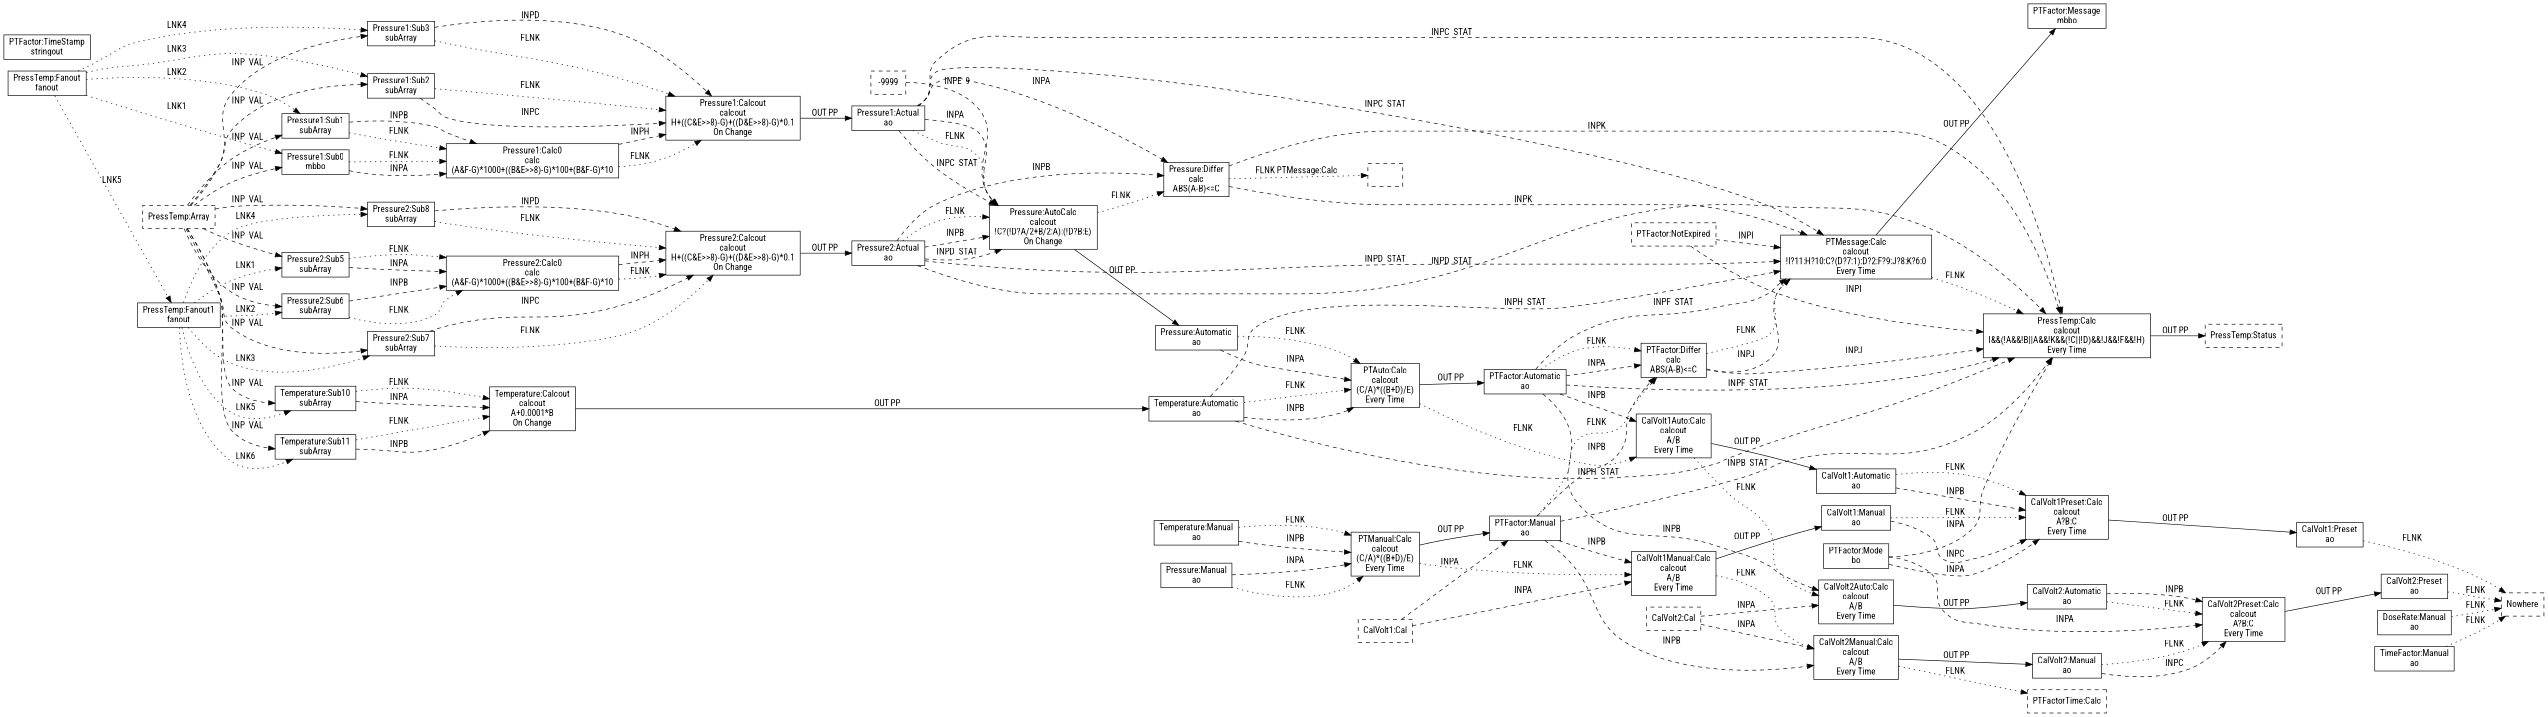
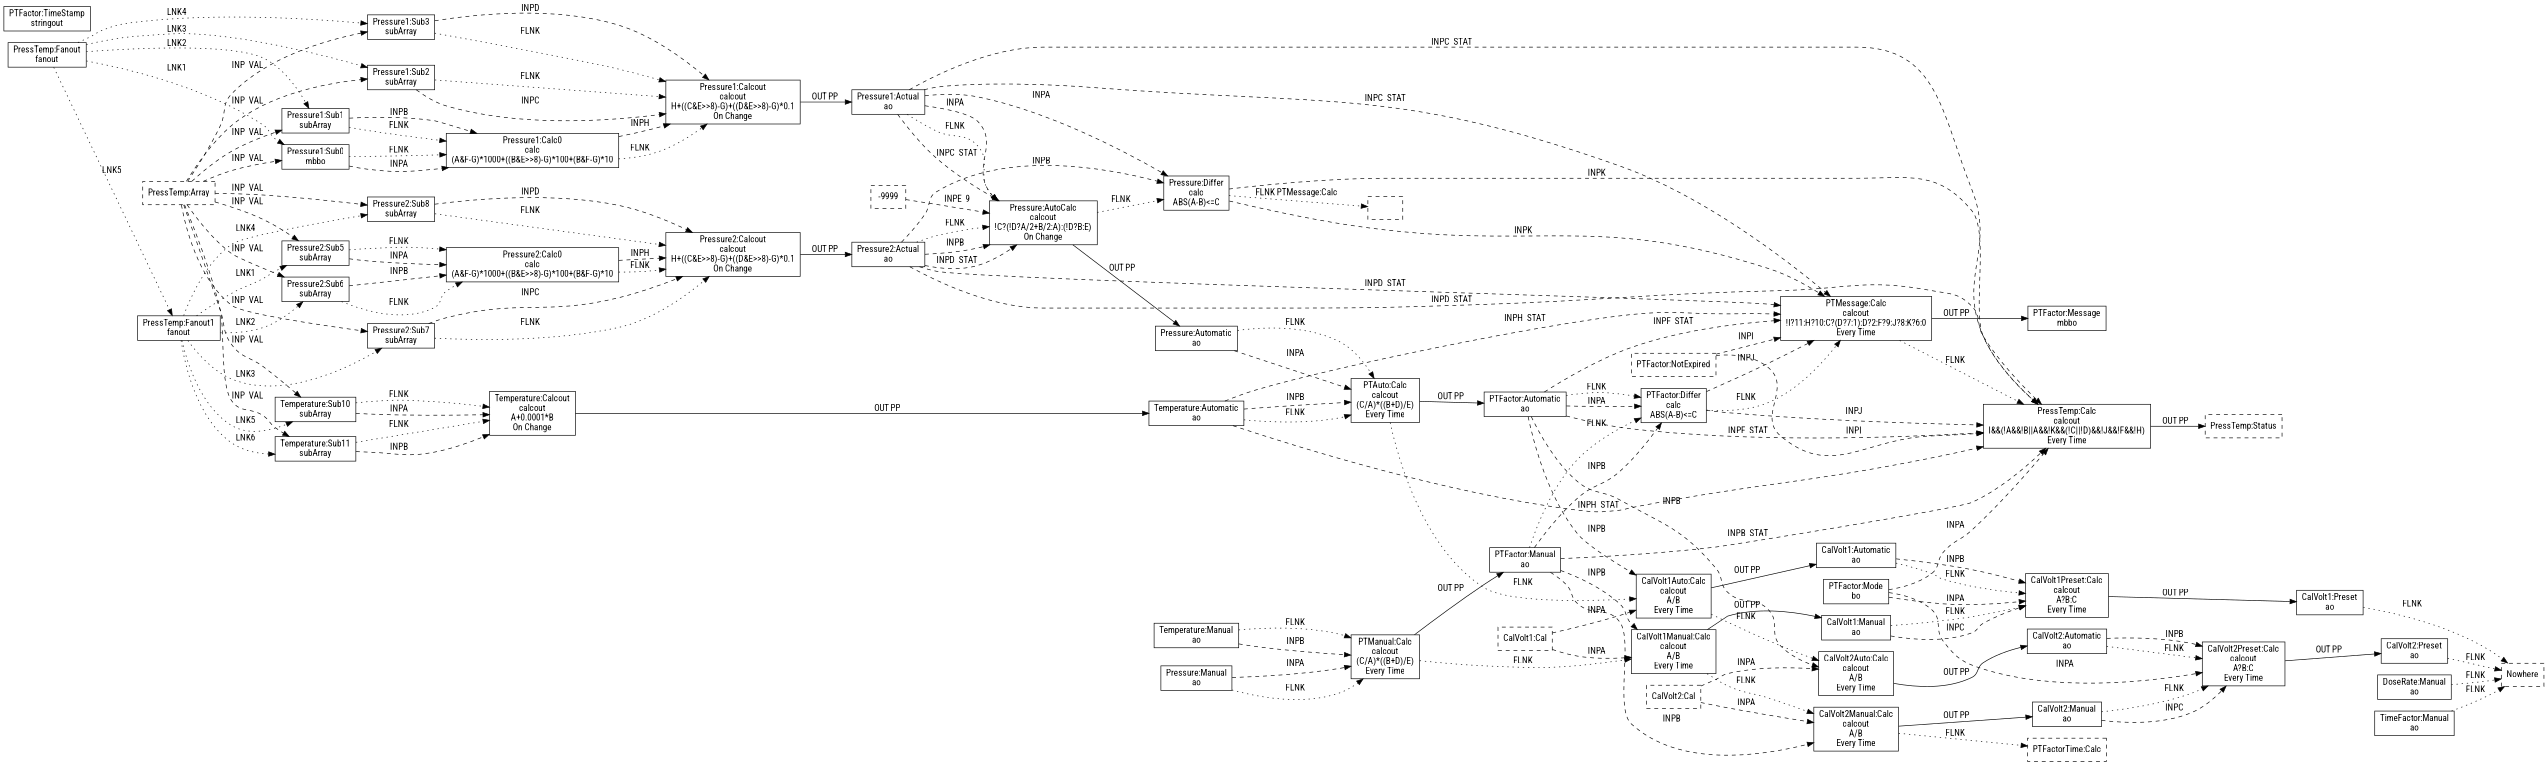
edge "CalVolt1:Cal" -> "PTFactor:Manual ao": now "CalVolt1:Cal" -> "CalVolt1Auto:Calc calcout A/B Every Time"
